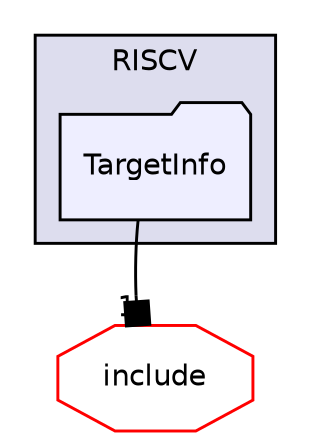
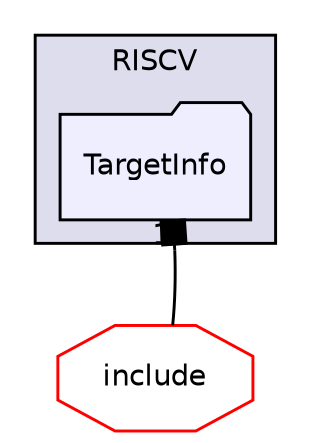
edge "TargetInfo" -> "include": reversed
